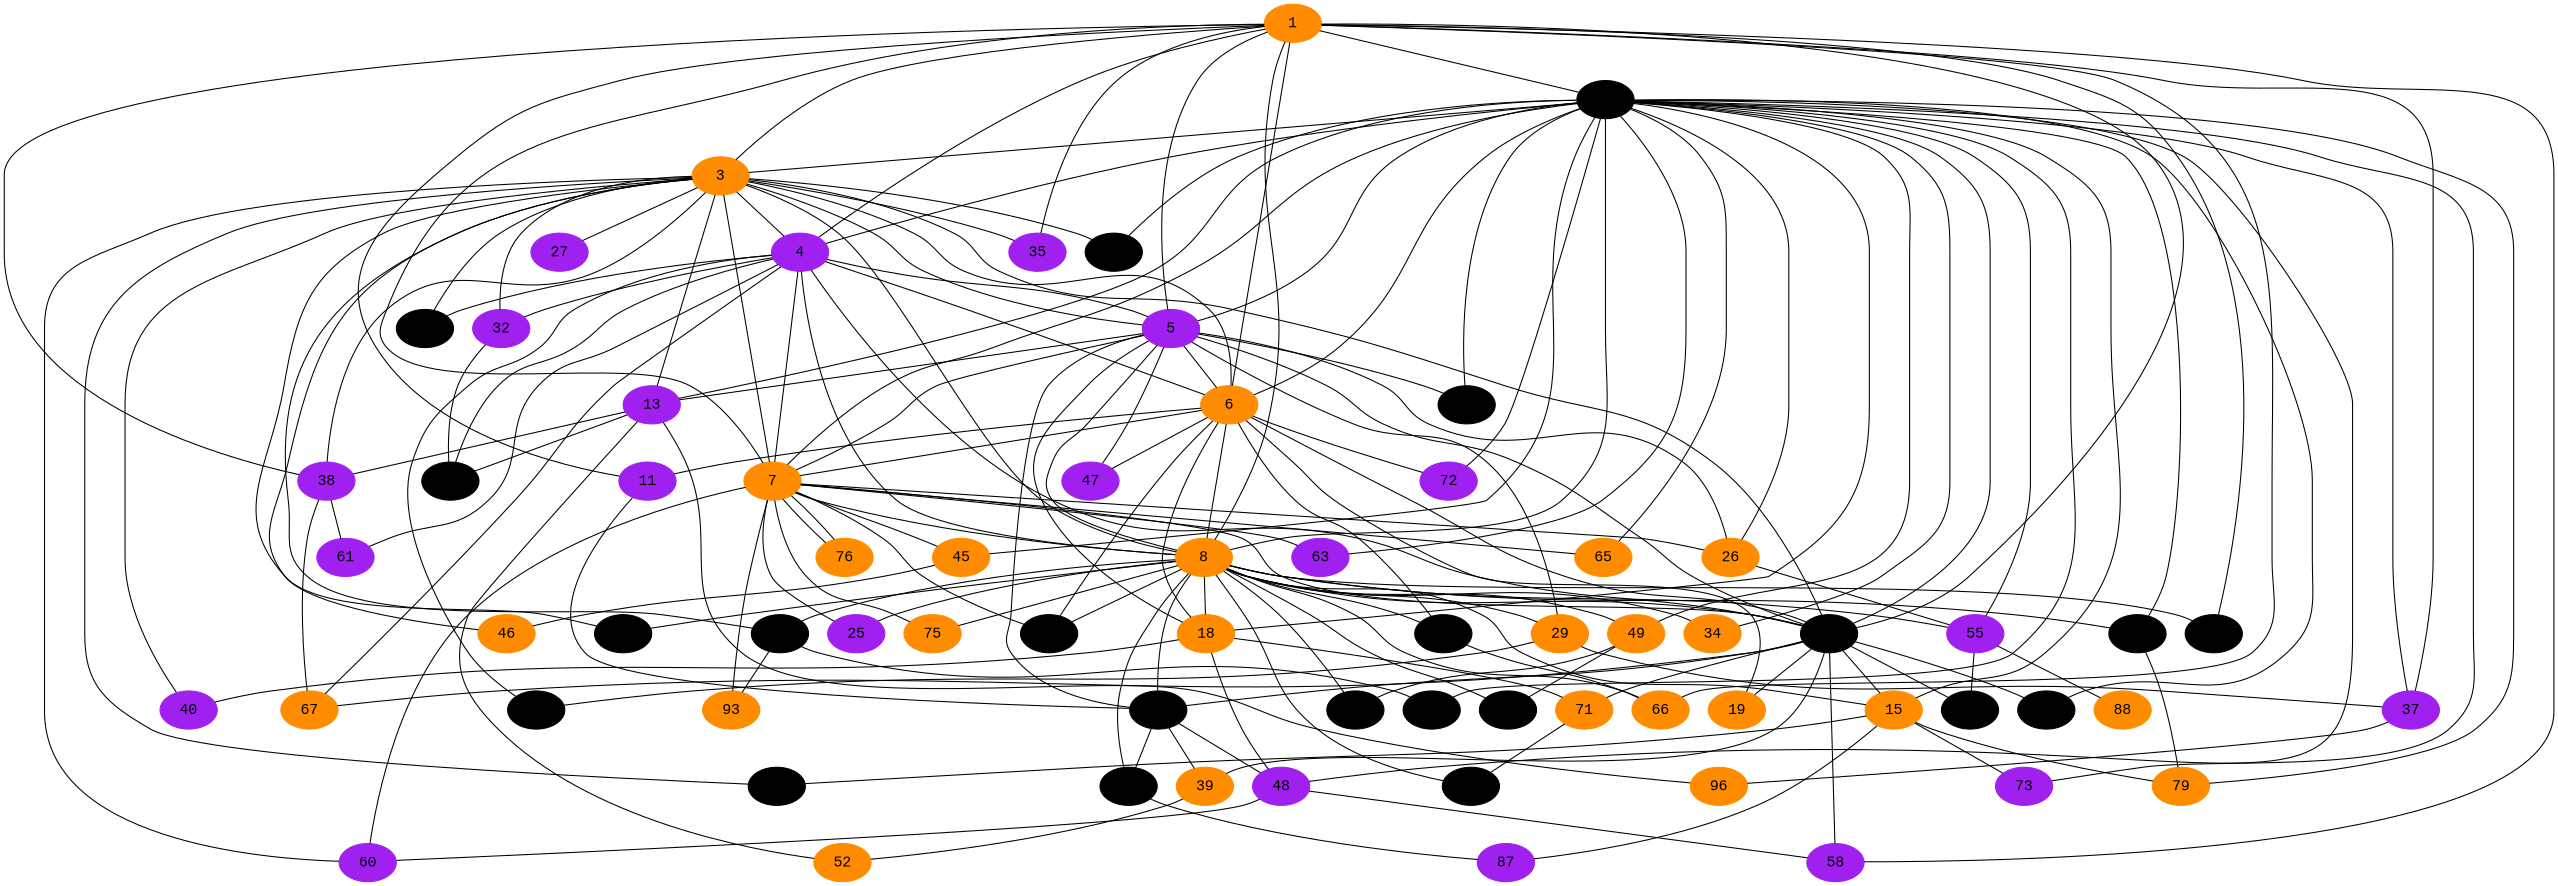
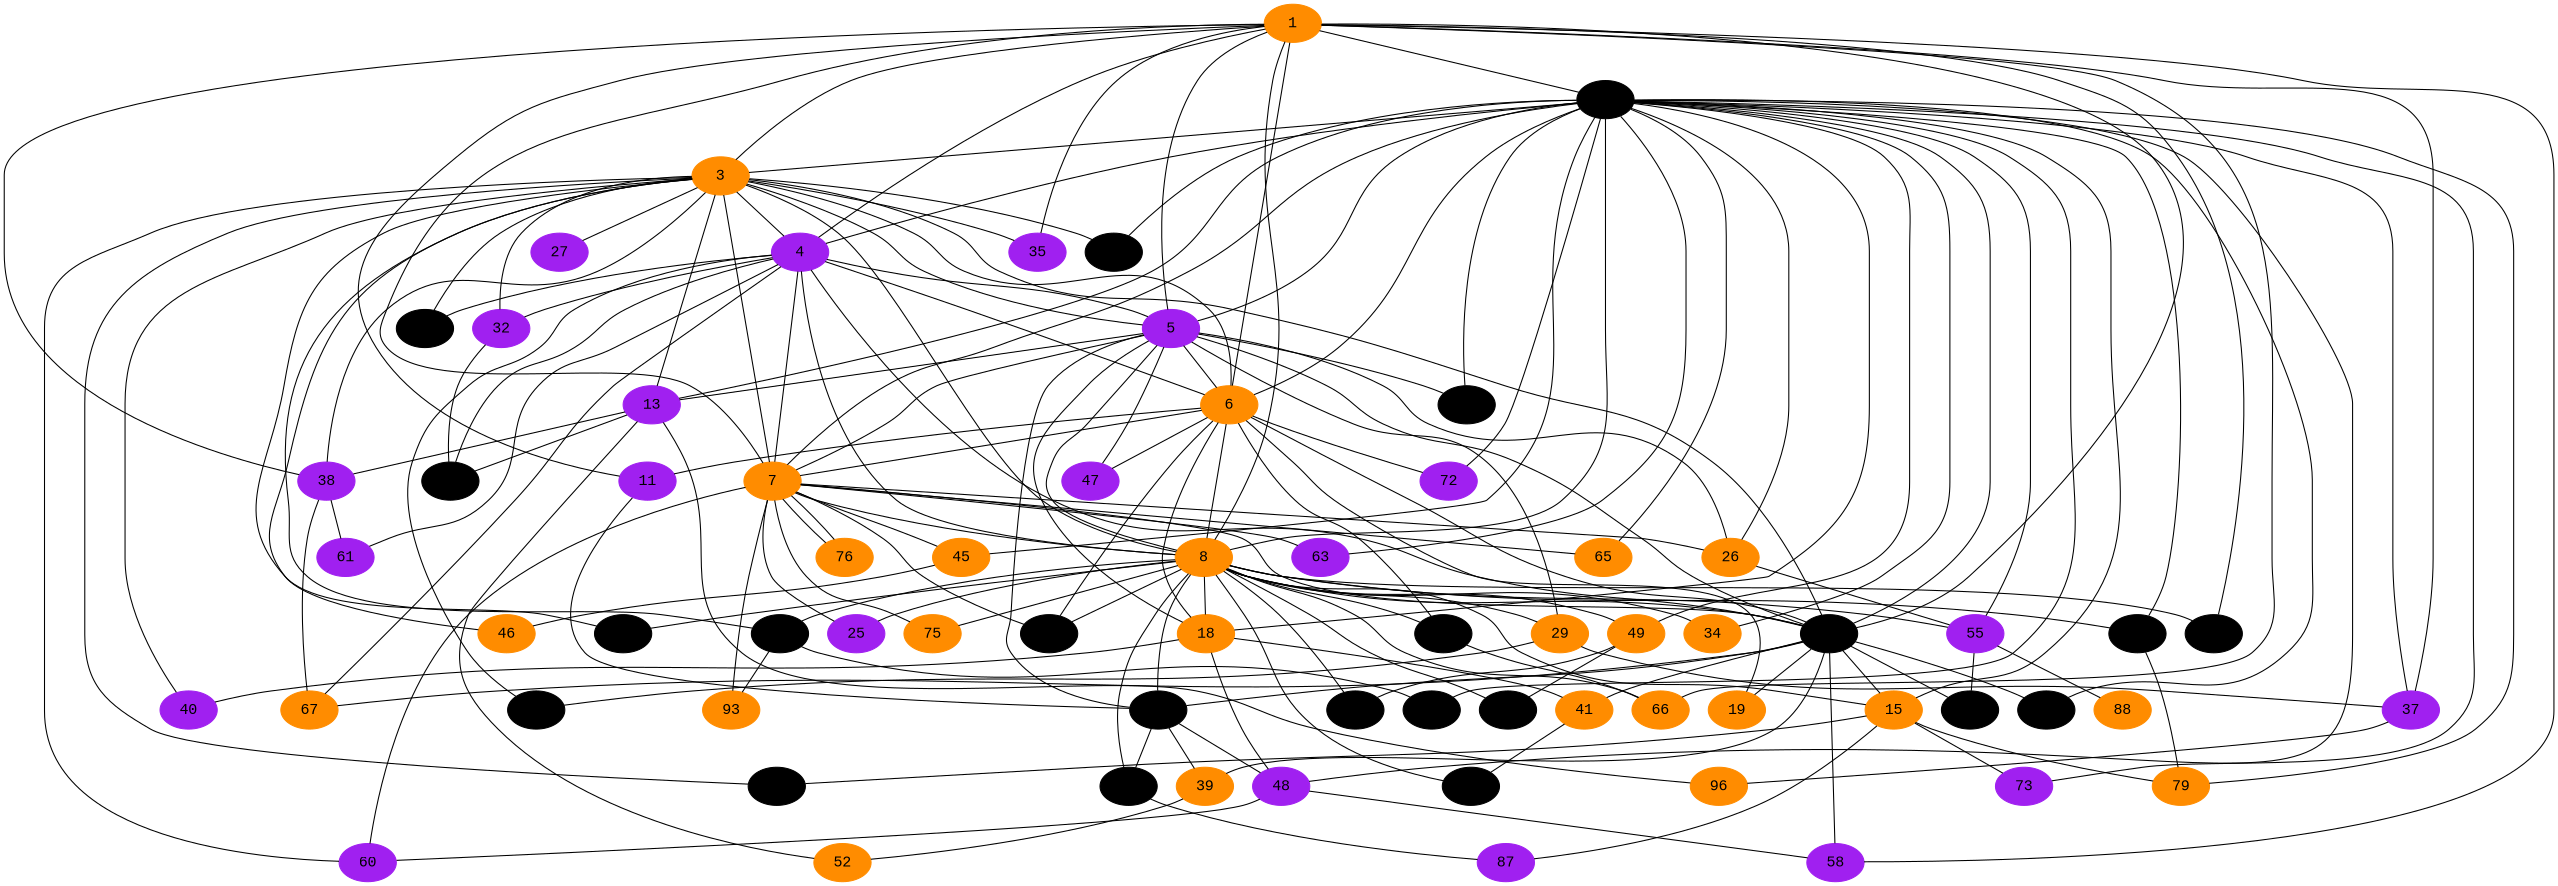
node "71": label "71" -> "41"
